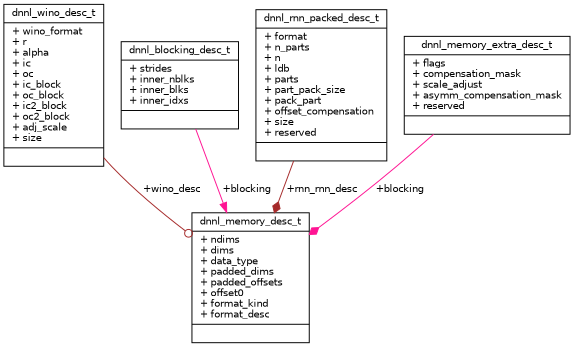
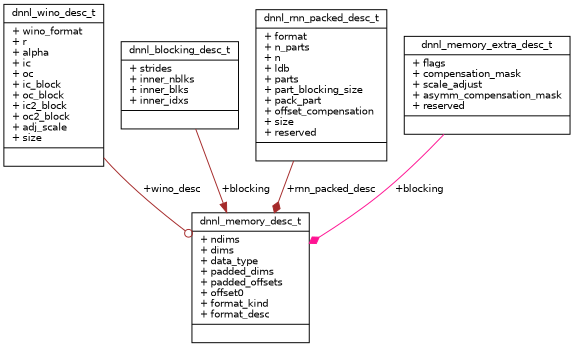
node "dnnl_rnn_packed_desc_t": text "+ part_pack_size" -> "+ part_blocking_size"
edge "dnnl_blocking_desc_t" -> "dnnl_memory_desc_t": color deeppink -> brown
edge "dnnl_rnn_packed_desc_t" -> "dnnl_memory_desc_t": label " +rnn_rnn_desc" -> " +rnn_packed_desc"
